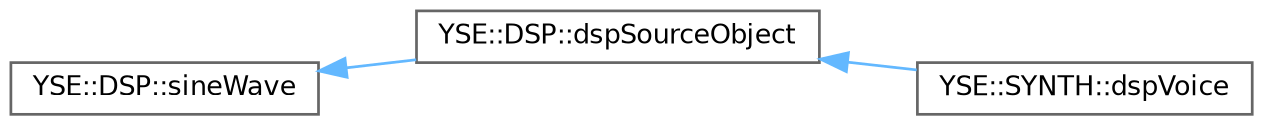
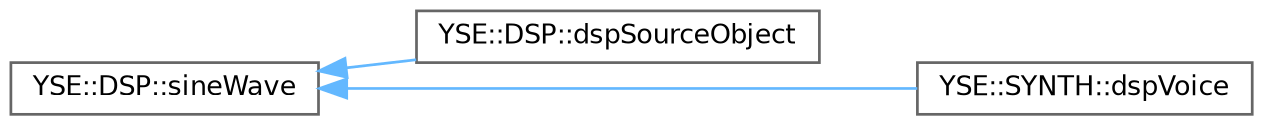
edge "YSE::SYNTH::dspVoice" -> "YSE::DSP::dspSourceObject": now "YSE::SYNTH::dspVoice" -> "YSE::DSP::sineWave"
